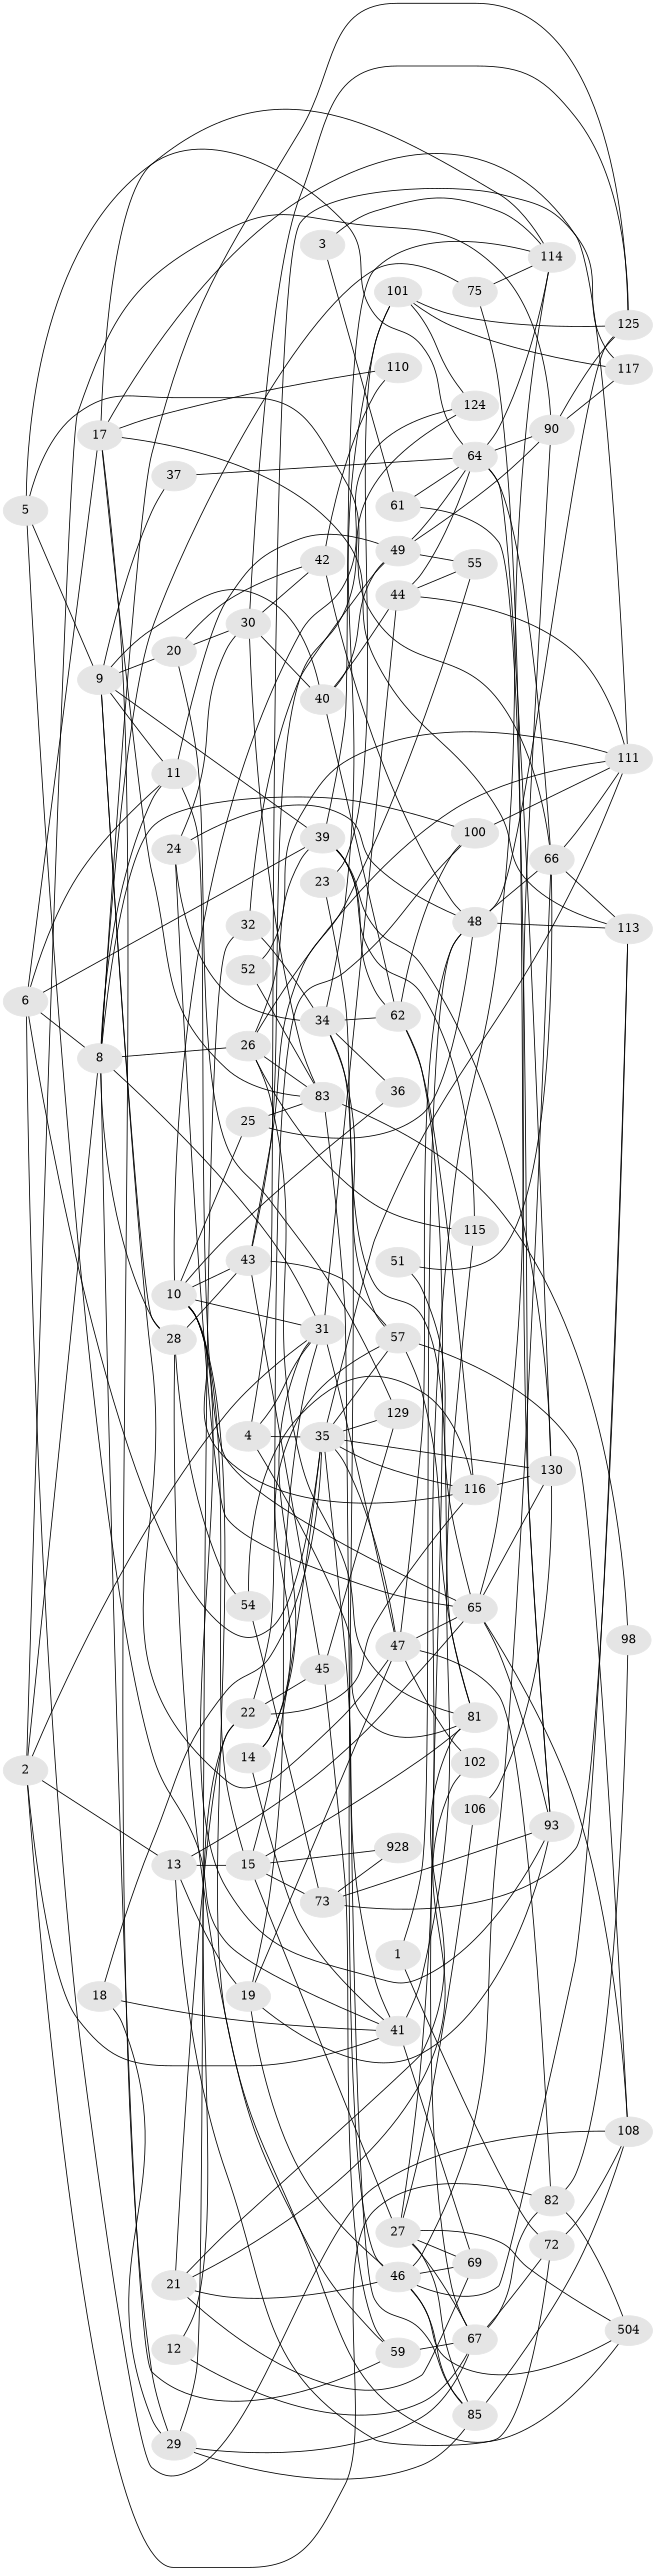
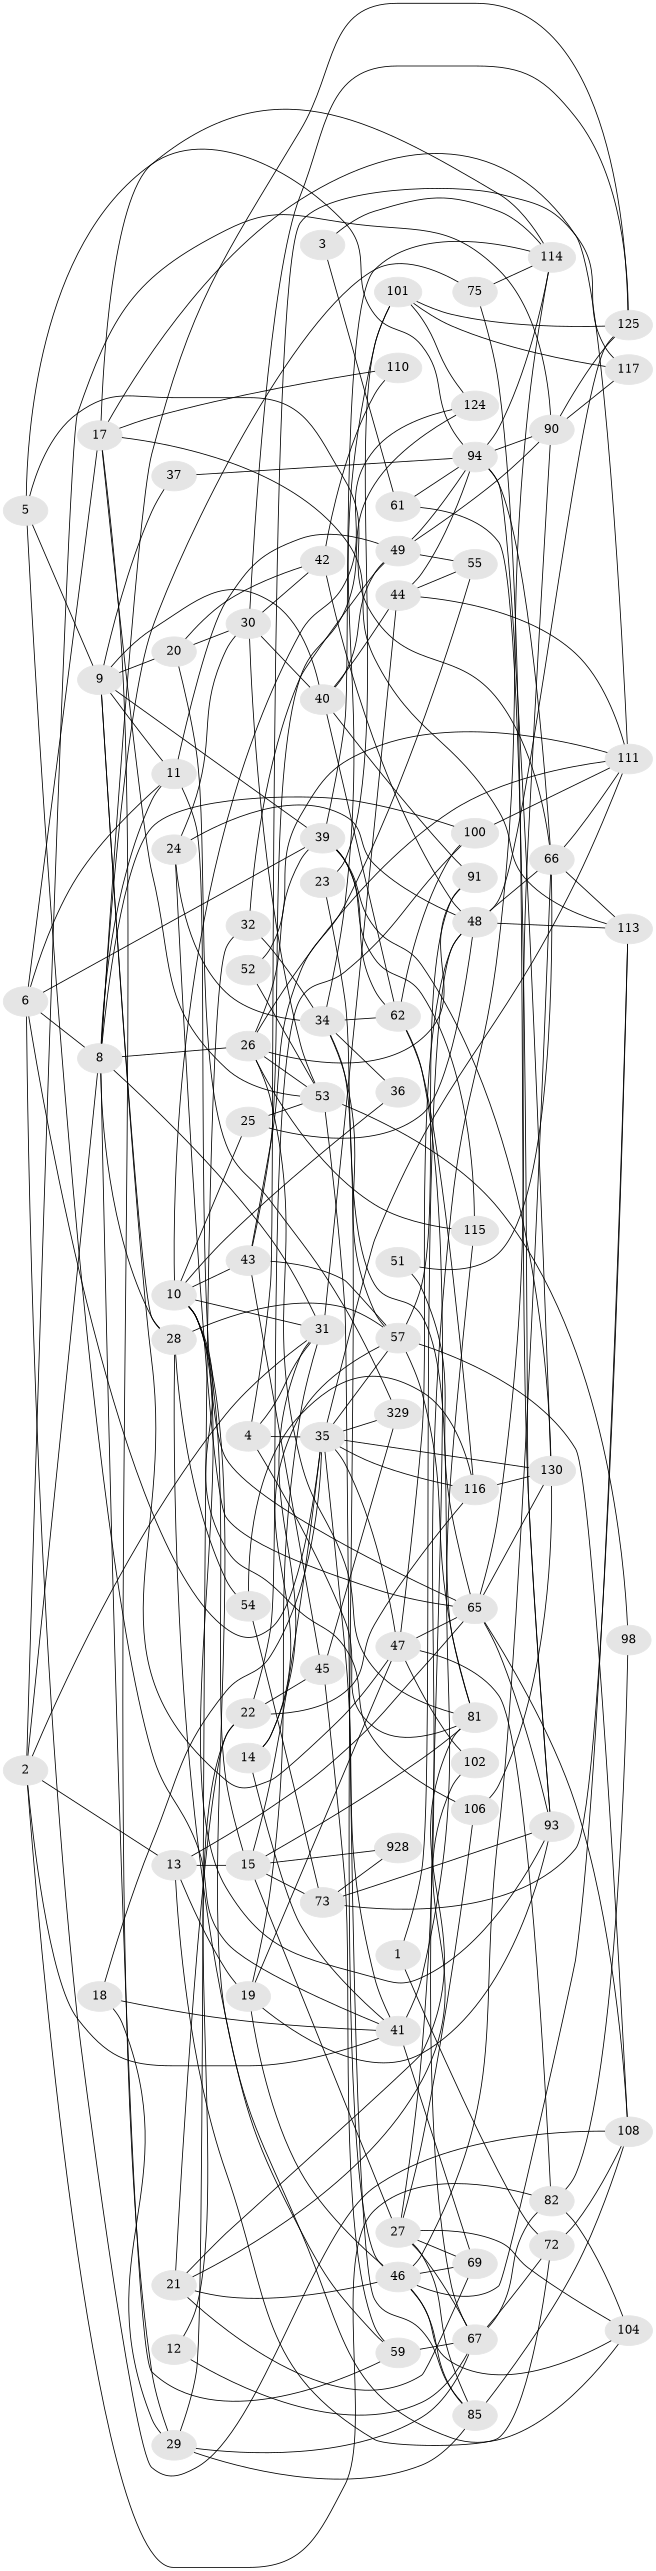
node "64": label "64" -> "94"
node "91": added
node "83": label "83" -> "53"
edge "43" -- "28": now "57" -- "28"
node "129": label "129" -> "329"
edge "10" -- "116": now "10" -- "106"
edge "31" -- "47": removed
node "504": label "504" -> "104"
